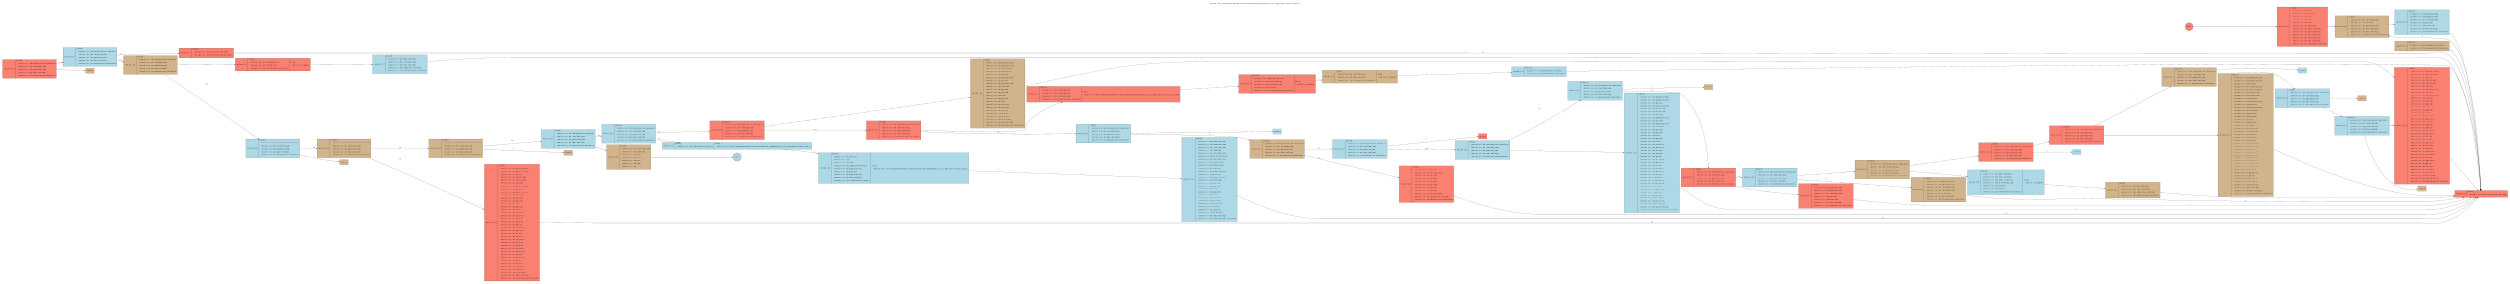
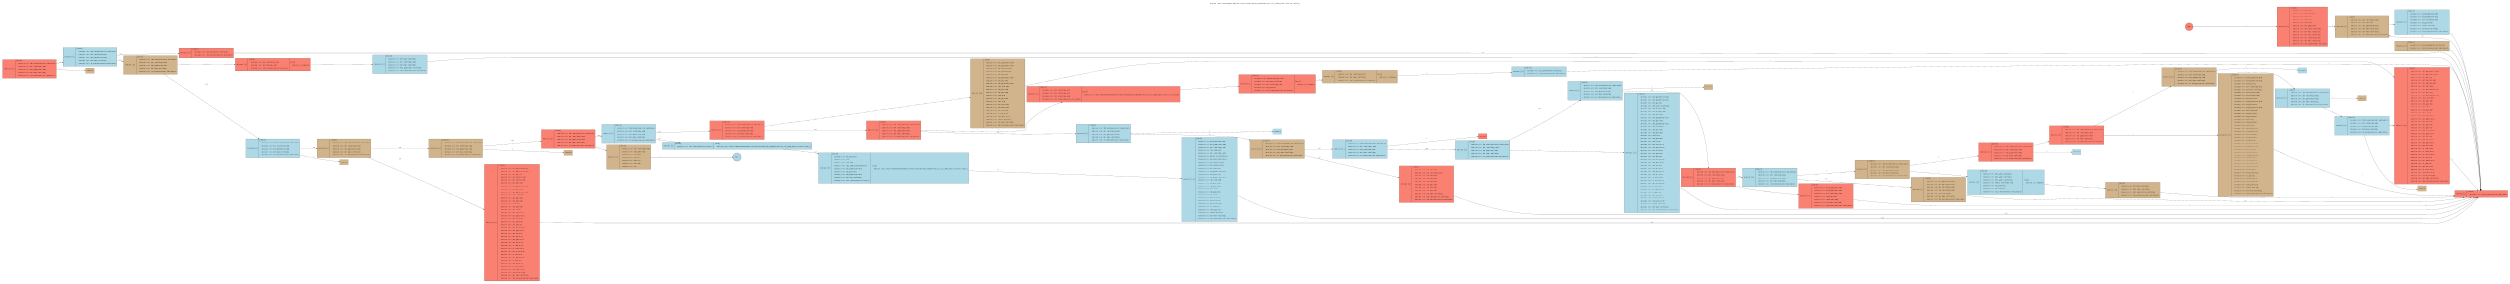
node "0x4016fc [25]": fillcolor lightblue -> salmon
